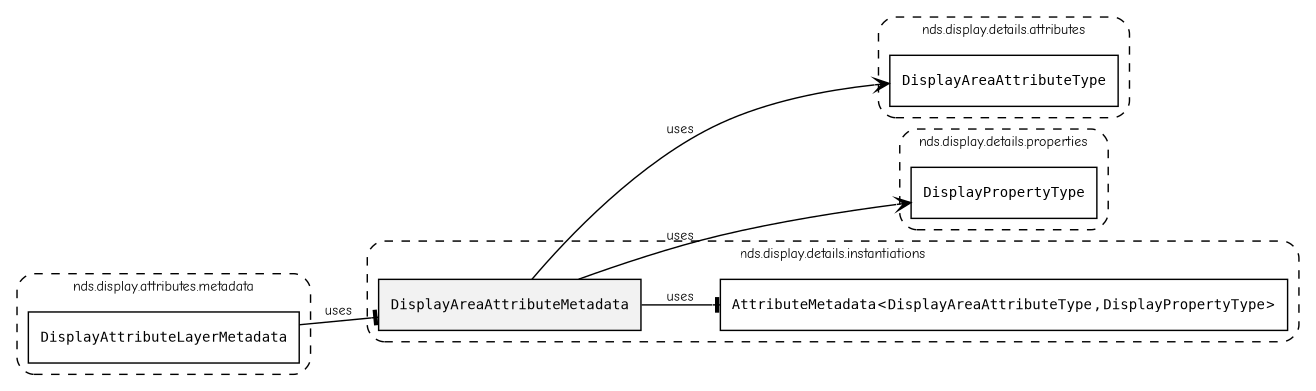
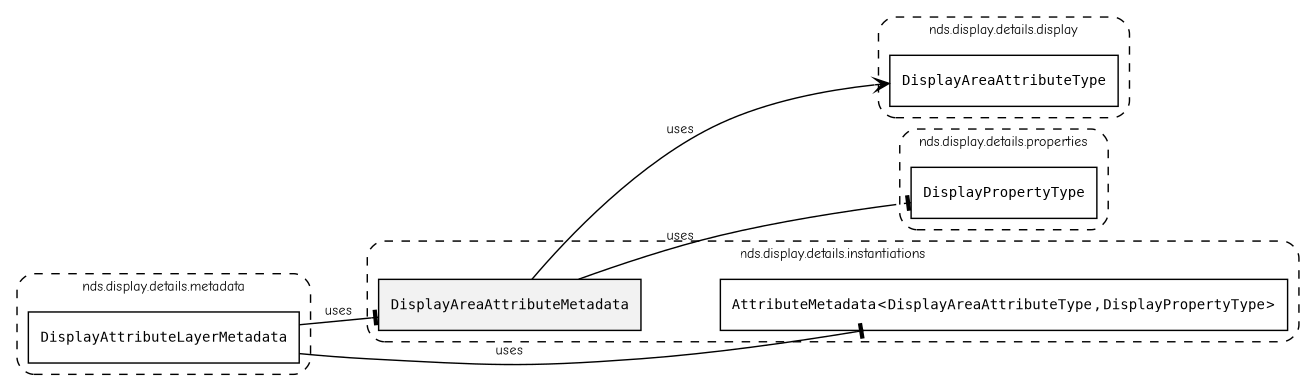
cluster "nds.display.details.attributes": label "nds.display.details.attributes" -> "nds.display.details.display"
edge "DisplayAreaAttributeMetadata" -> "DisplayPropertyType": arrowhead vee -> tee
cluster "nds.display.attributes.metadata": label "nds.display.attributes.metadata" -> "nds.display.details.metadata"
edge "DisplayAreaAttributeMetadata" -> "AttributeMetadata": now "DisplayAttributeLayerMetadata" -> "AttributeMetadata"
